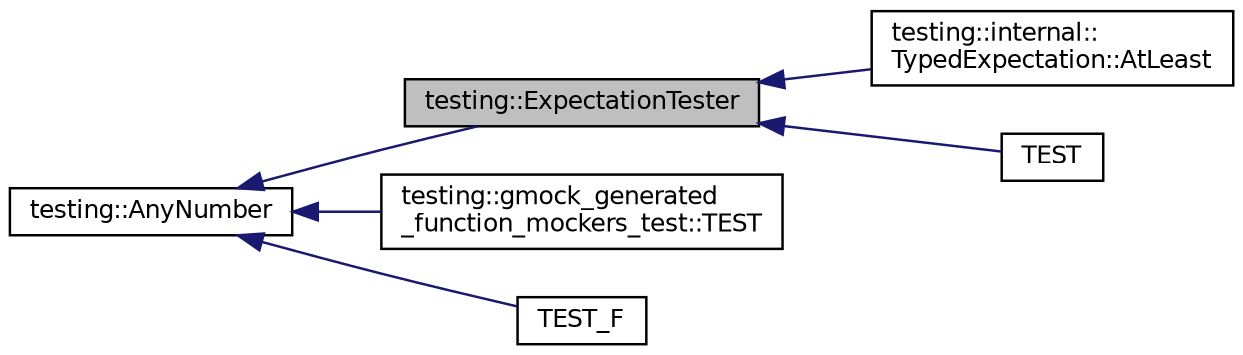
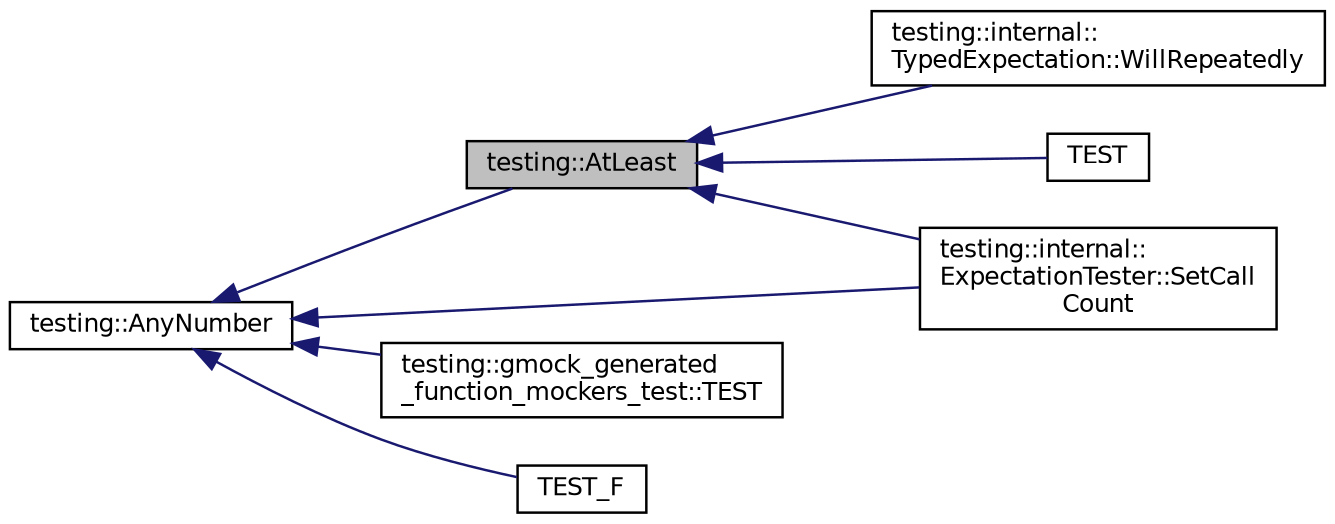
node "testing::internal:: TypedExpectation::AtLeast": label "testing::internal:: TypedExpectation::AtLeast" -> "testing::internal:: TypedExpectation::WillRepeatedly"
node "testing::ExpectationTester": label "testing::ExpectationTester" -> "testing::AtLeast"
node "testing::internal:: ExpectationTester::SetCall Count": added
